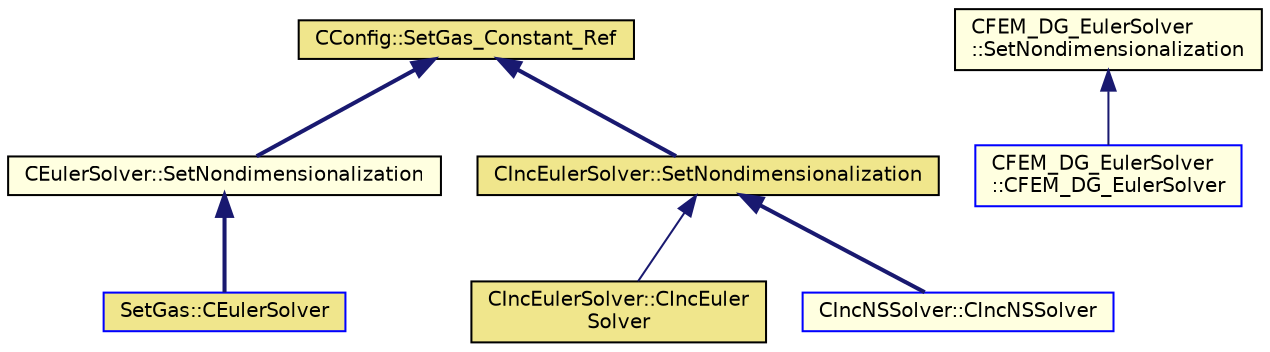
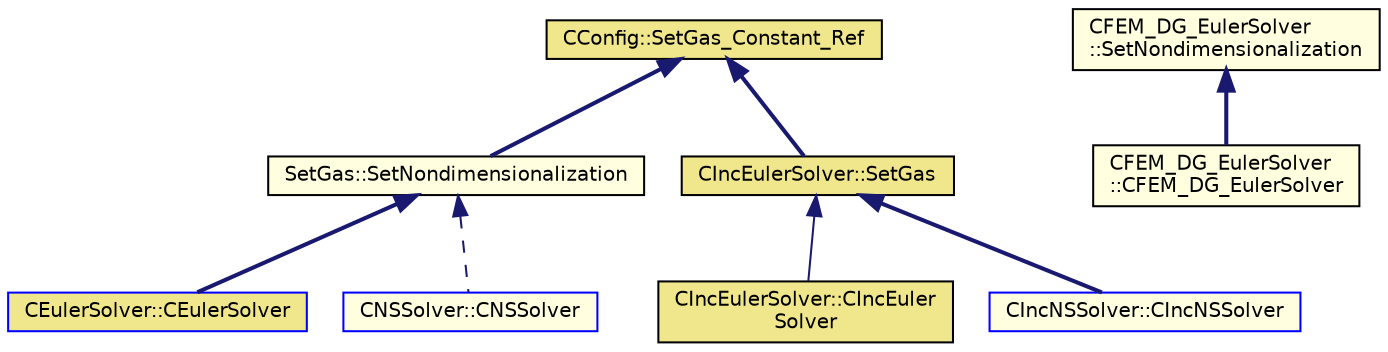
edge "CFEM_DG_EulerSolver ::CFEM_DG_EulerSolver" -> "CFEM_DG_EulerSolver ::SetNondimensionalization": style solid -> bold
node "CEulerSolver::SetNondimensionalization": label "CEulerSolver::SetNondimensionalization" -> "SetGas::SetNondimensionalization"
node "CIncEulerSolver::SetNondimensionalization": label "CIncEulerSolver::SetNondimensionalization" -> "CIncEulerSolver::SetGas"
node "CFEM_DG_EulerSolver ::CFEM_DG_EulerSolver": color blue -> black
node "SetGas::CEulerSolver": label "SetGas::CEulerSolver" -> "CEulerSolver::CEulerSolver"
node "CNSSolver::CNSSolver": added
